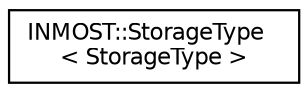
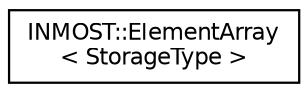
node "INMOST::StorageType < StorageType >": label "INMOST::StorageType < StorageType >" -> "INMOST::ElementArray < StorageType >"
